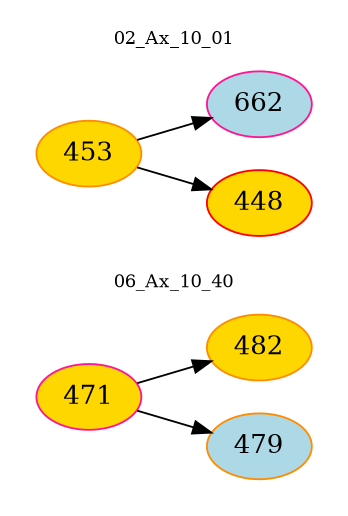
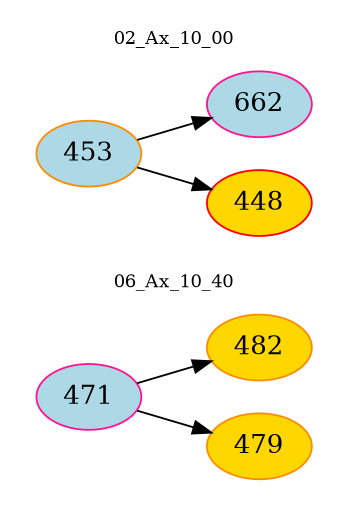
cluster "02_Ax_10_01": label "02_Ax_10_01" -> "02_Ax_10_00"
node "453": fillcolor gold -> lightblue
node "471": fillcolor gold -> lightblue
node "479": fillcolor lightblue -> gold
